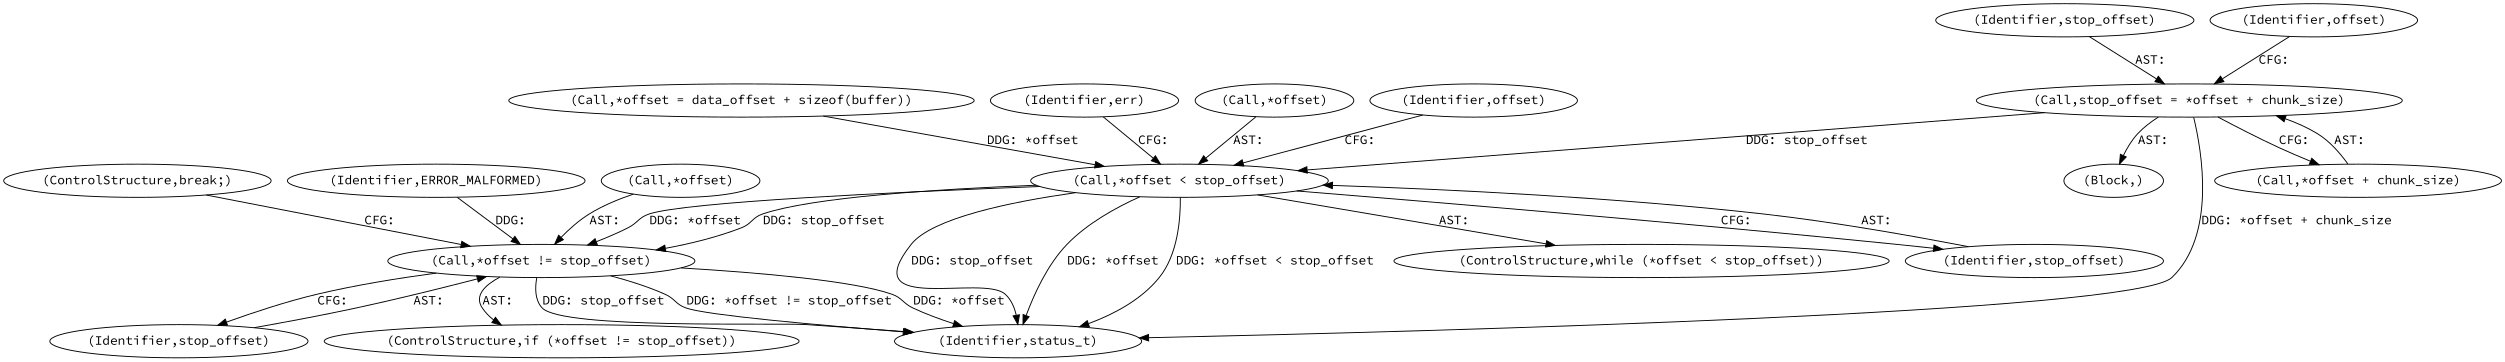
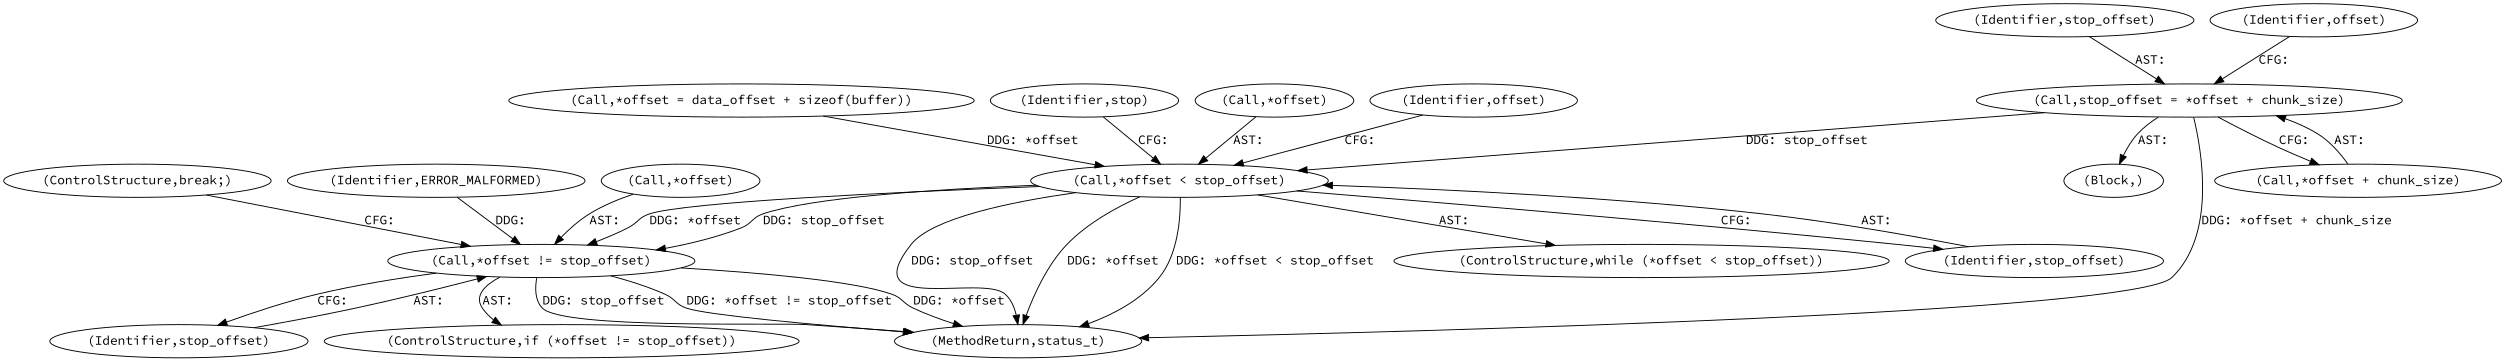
node "(Identifier,err)": label "(Identifier,err)" -> "(Identifier,stop)"
node "(Identifier,status_t)": label "(Identifier,status_t)" -> "(MethodReturn,status_t)"
